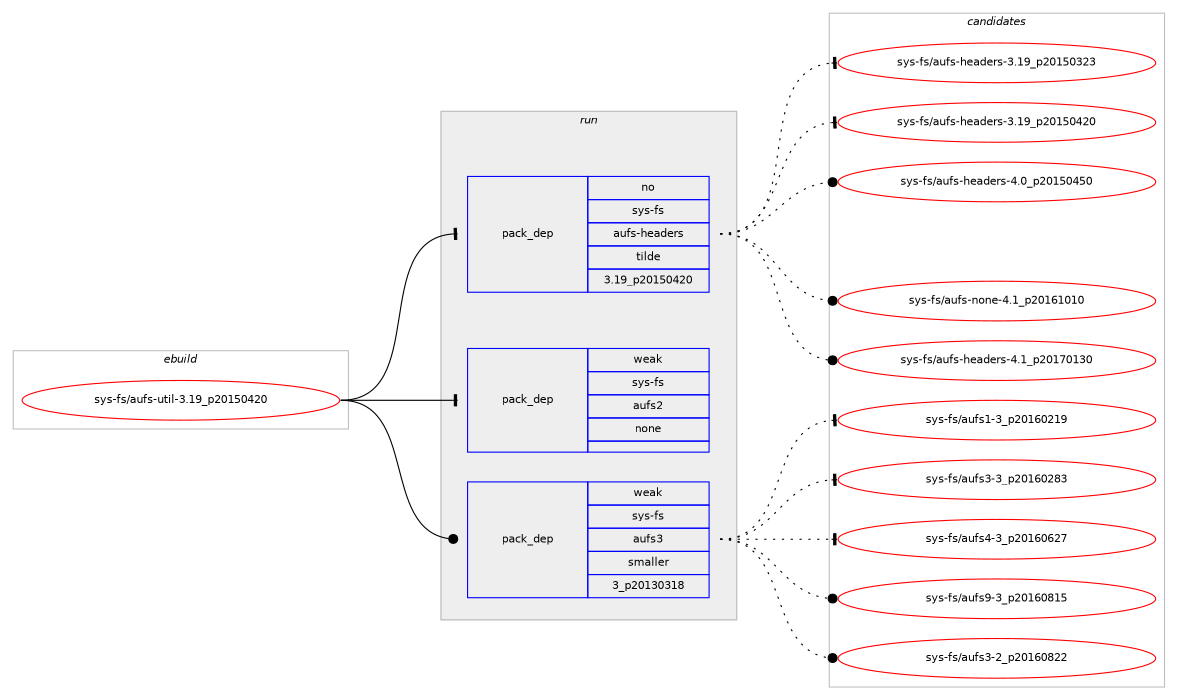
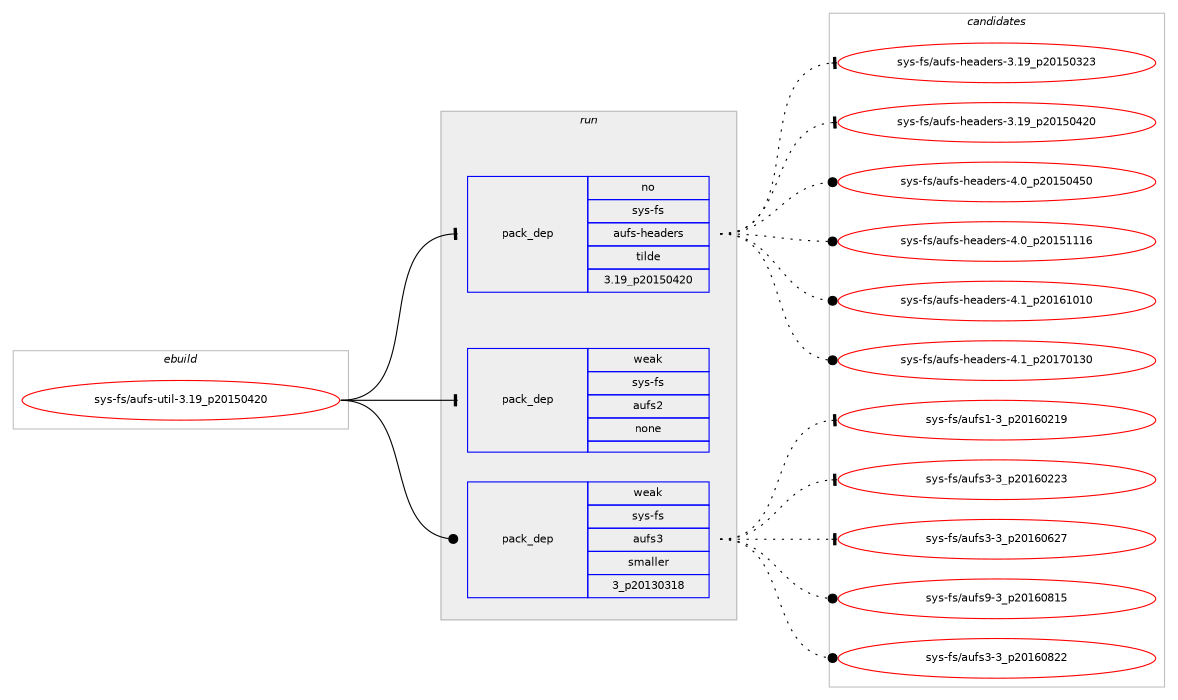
node "sys-fs/aufs-headers-4.0_p20151116": added
node "sys-fs/aufs-none-4.1_p20161010": label "sys-fs/aufs-none-4.1_p20161010" -> "sys-fs/aufs-headers-4.1_p20161010"
node "sys-fs/aufs3-3_p20160283": label "sys-fs/aufs3-3_p20160283" -> "sys-fs/aufs3-3_p20160223"
node "sys-fs/aufs4-3_p20160627": label "sys-fs/aufs4-3_p20160627" -> "sys-fs/aufs3-3_p20160627"
node "sys-fs/aufs3-2_p20160822": label "sys-fs/aufs3-2_p20160822" -> "sys-fs/aufs3-3_p20160822"
